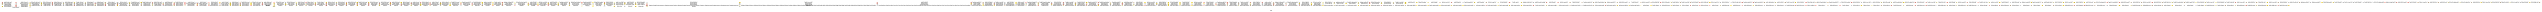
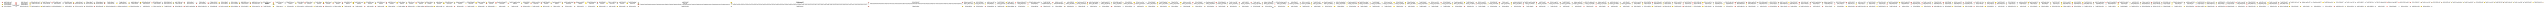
node "l428": added
